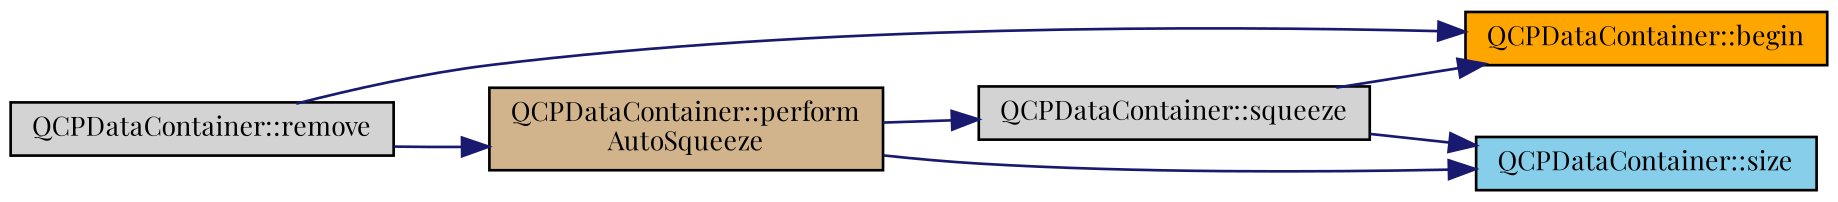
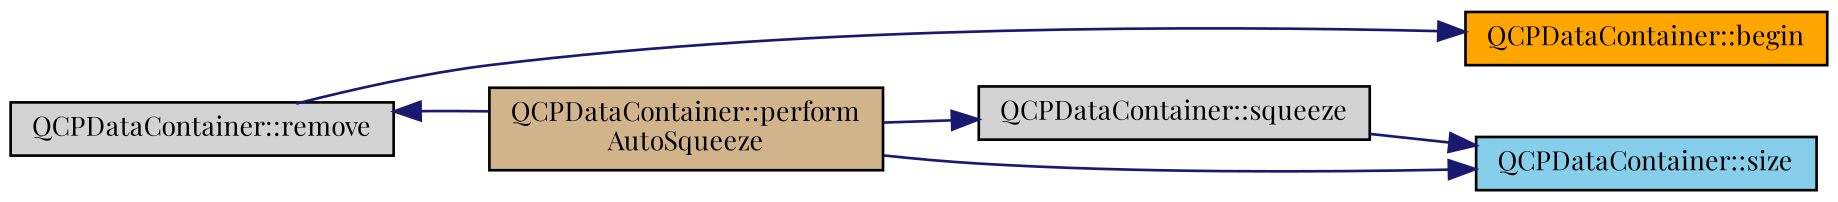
edge "QCPDataContainer::squeeze" -> "QCPDataContainer::begin": removed
edge "QCPDataContainer::remove" -> "QCPDataContainer::perform AutoSqueeze": reversed
